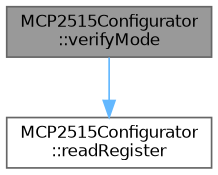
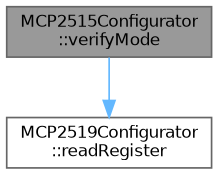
node "MCP2515Configurator ::readRegister": label "MCP2515Configurator ::readRegister" -> "MCP2519Configurator ::readRegister"
